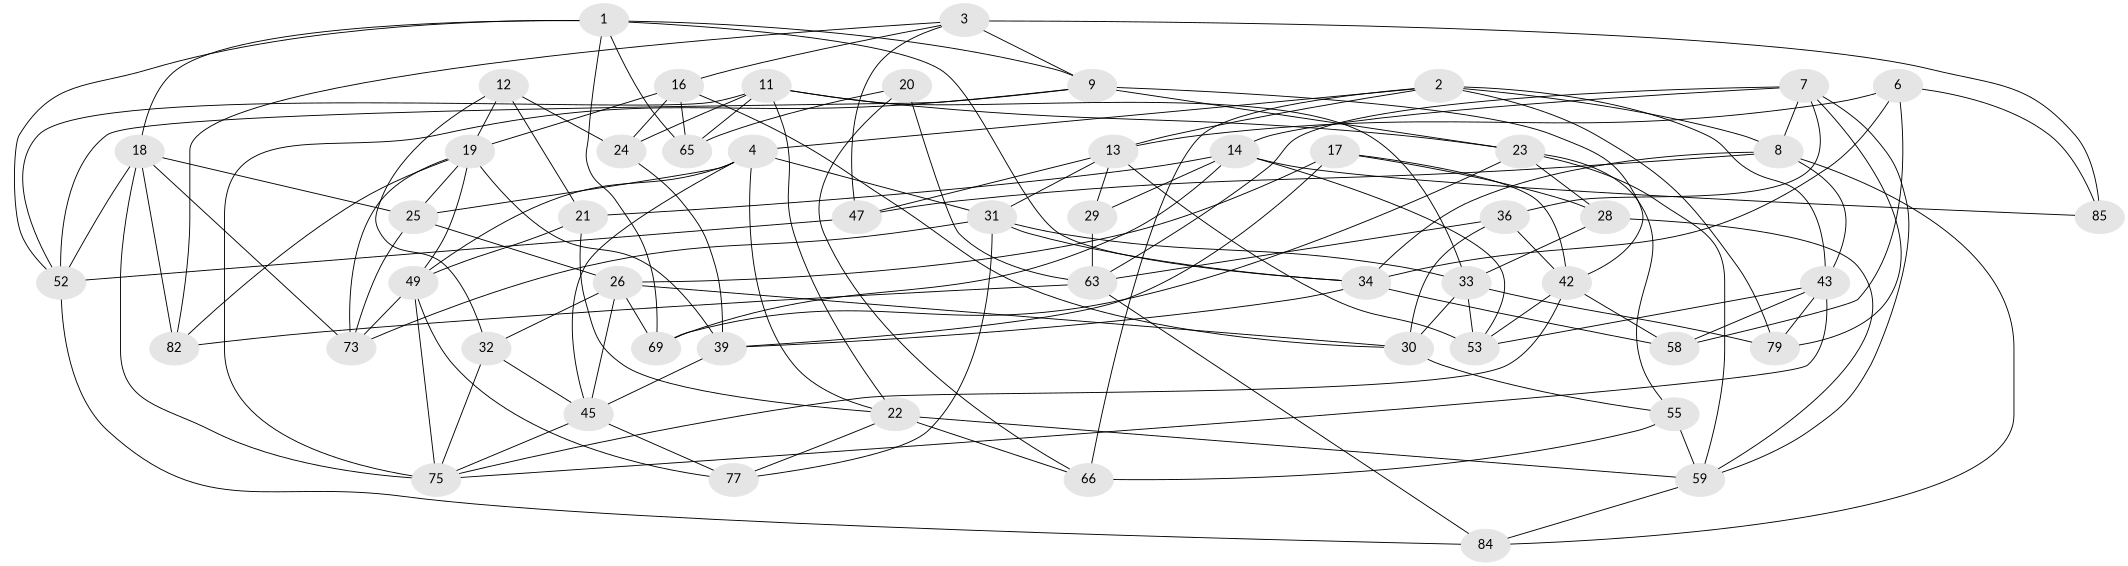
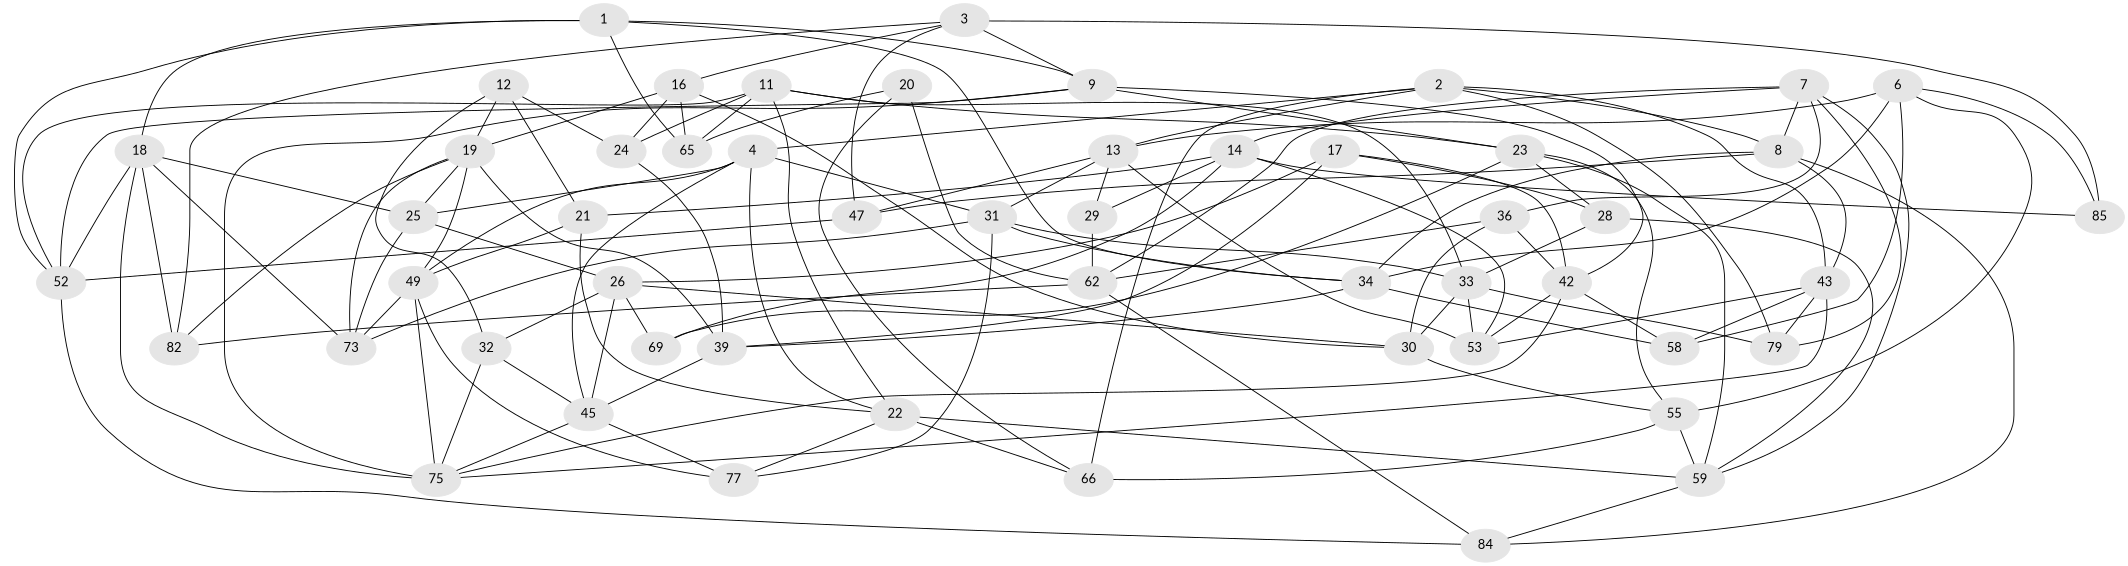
edge "1" -- "69": removed
node "63": label "63" -> "62"
edge "6" -- "55": added
